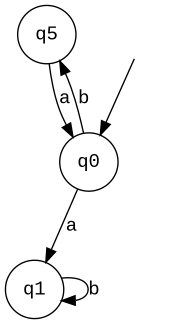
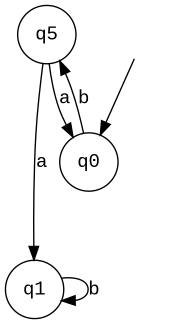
edge "q0" -> "q1": now "q5" -> "q1"
